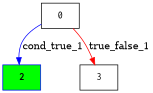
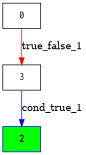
edge "0" -> "2": now "3" -> "2"
